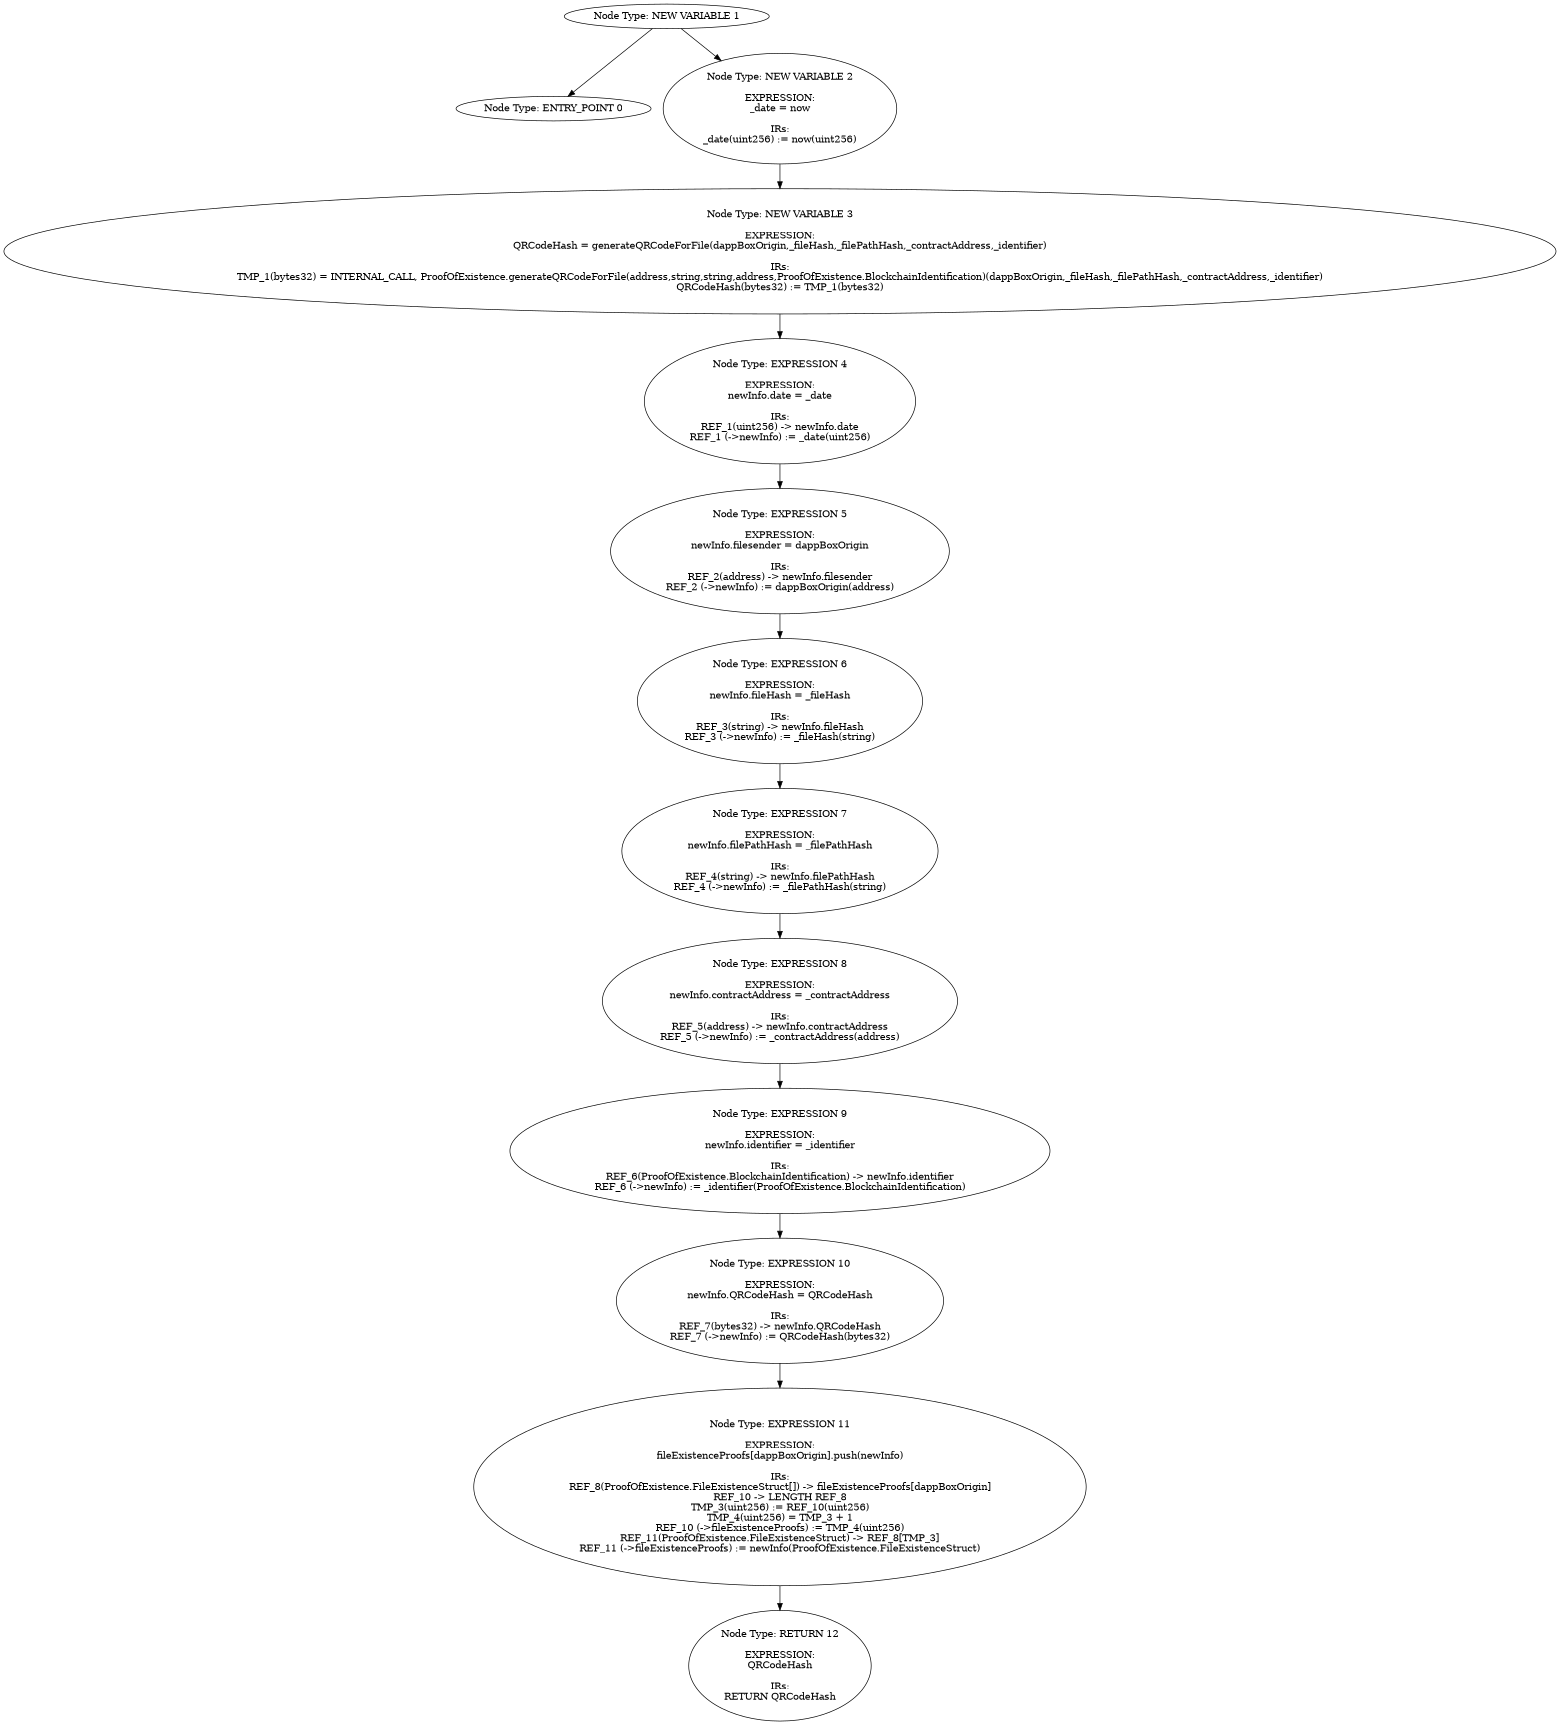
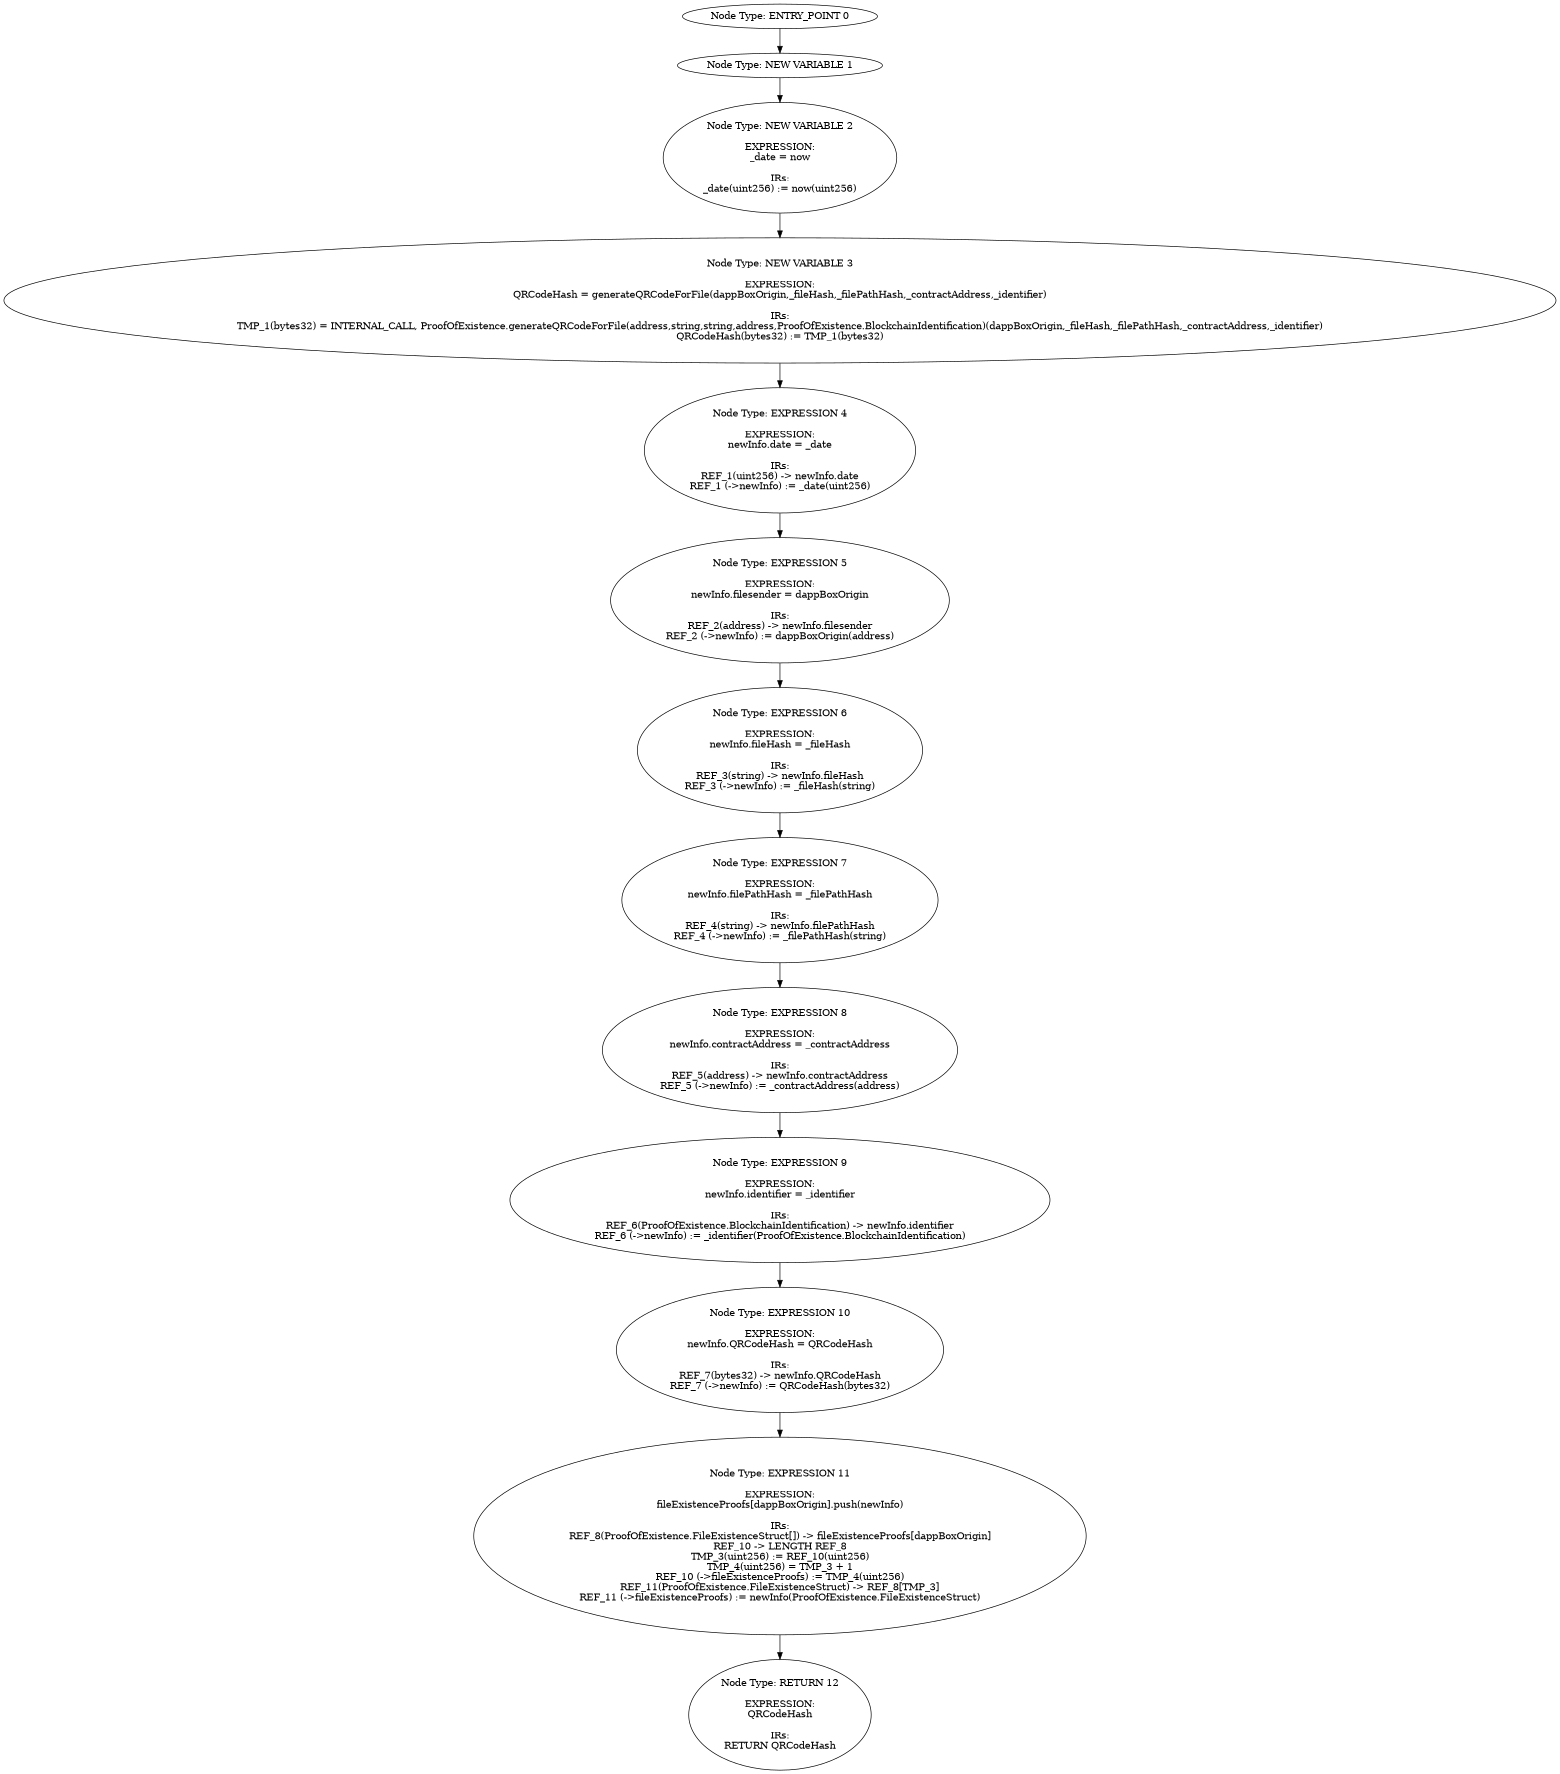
edge "Node Type: NEW VARIABLE 1" -> "Node Type: ENTRY_POINT 0": reversed
